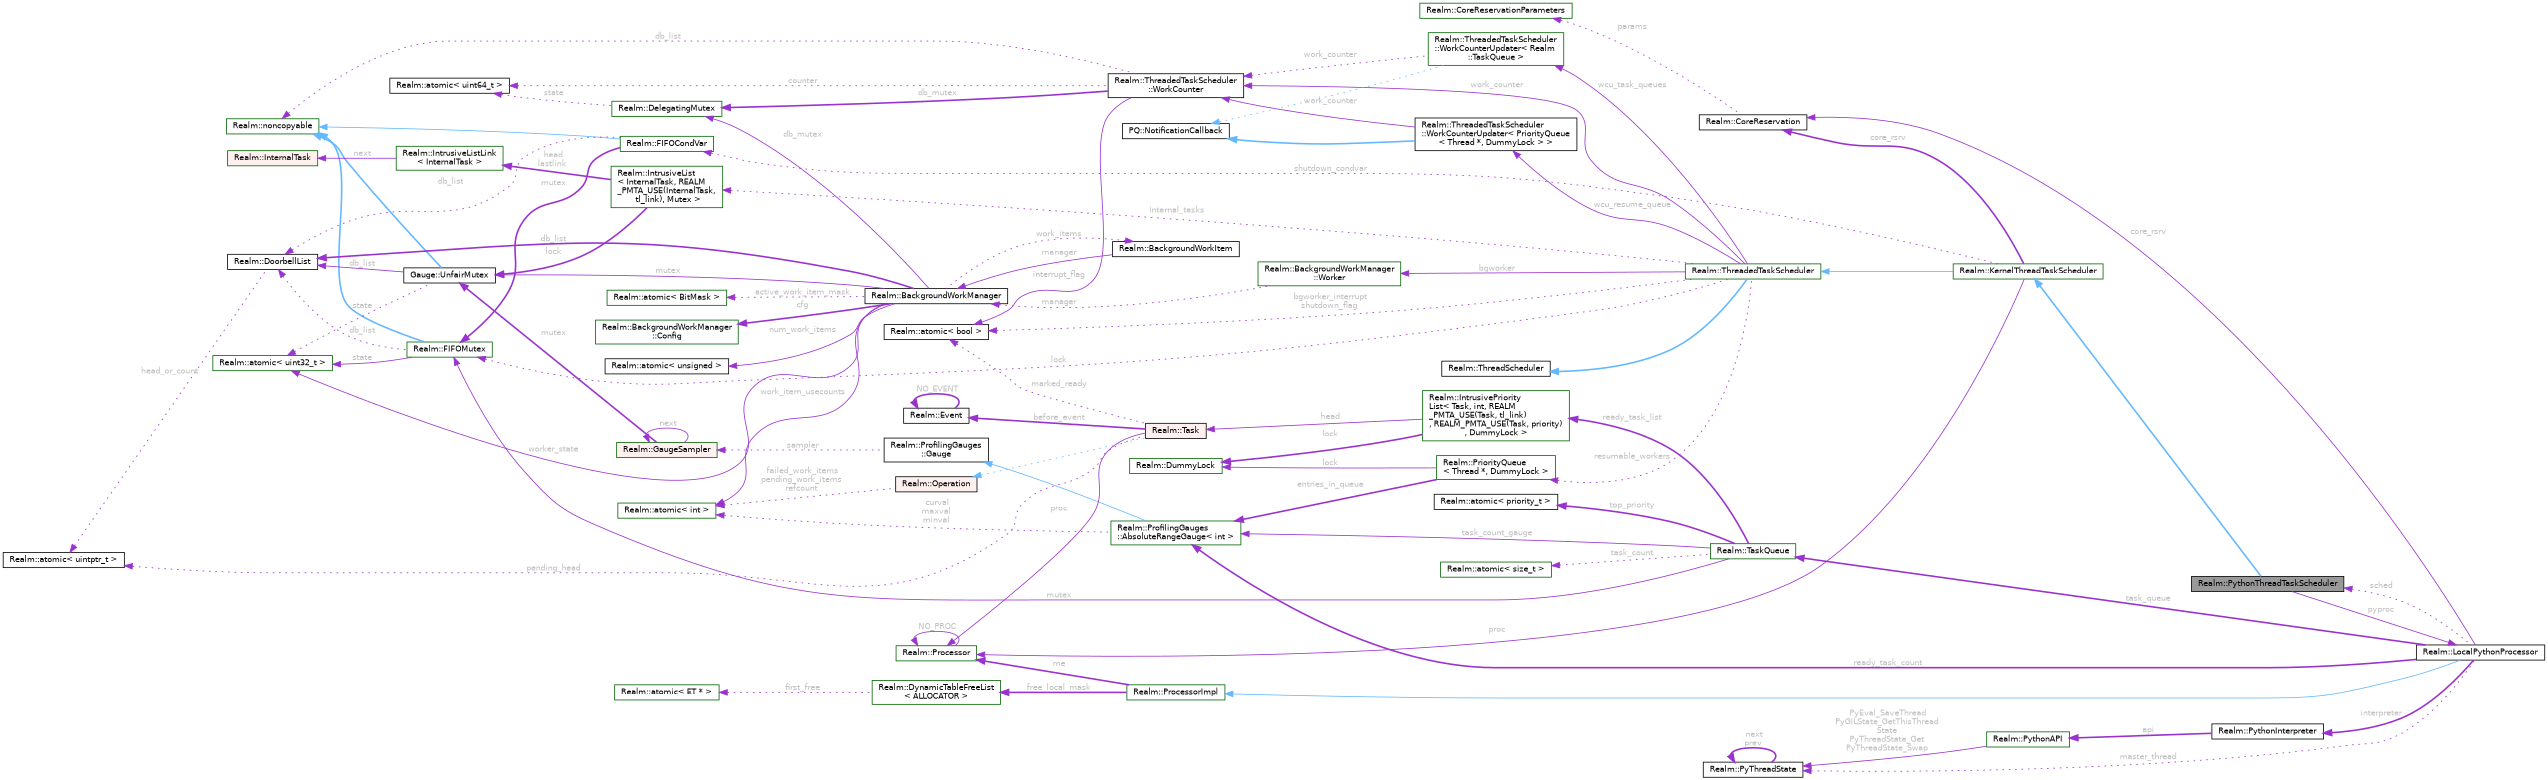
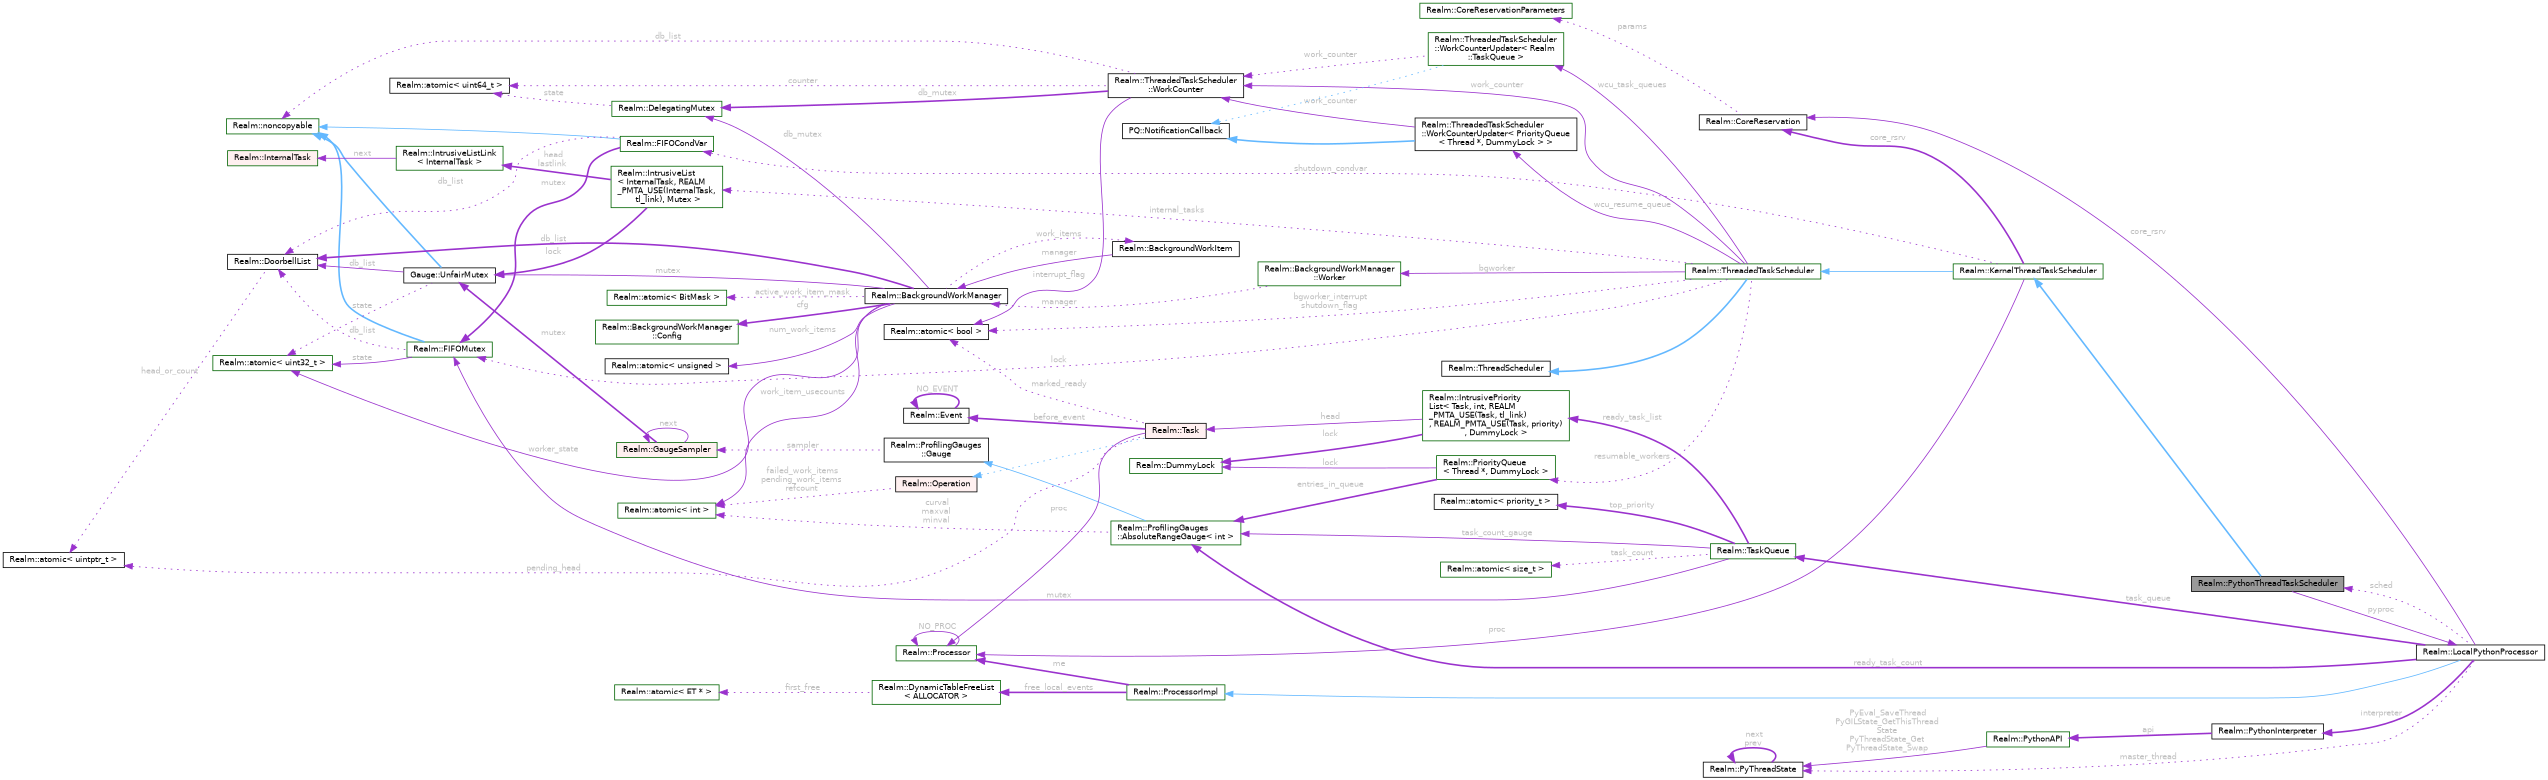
edge "Realm::ProcessorImpl" -> "Realm::DynamicTableFreeList < ALLOCATOR >": label " free_local_mask" -> " free_local_events"
